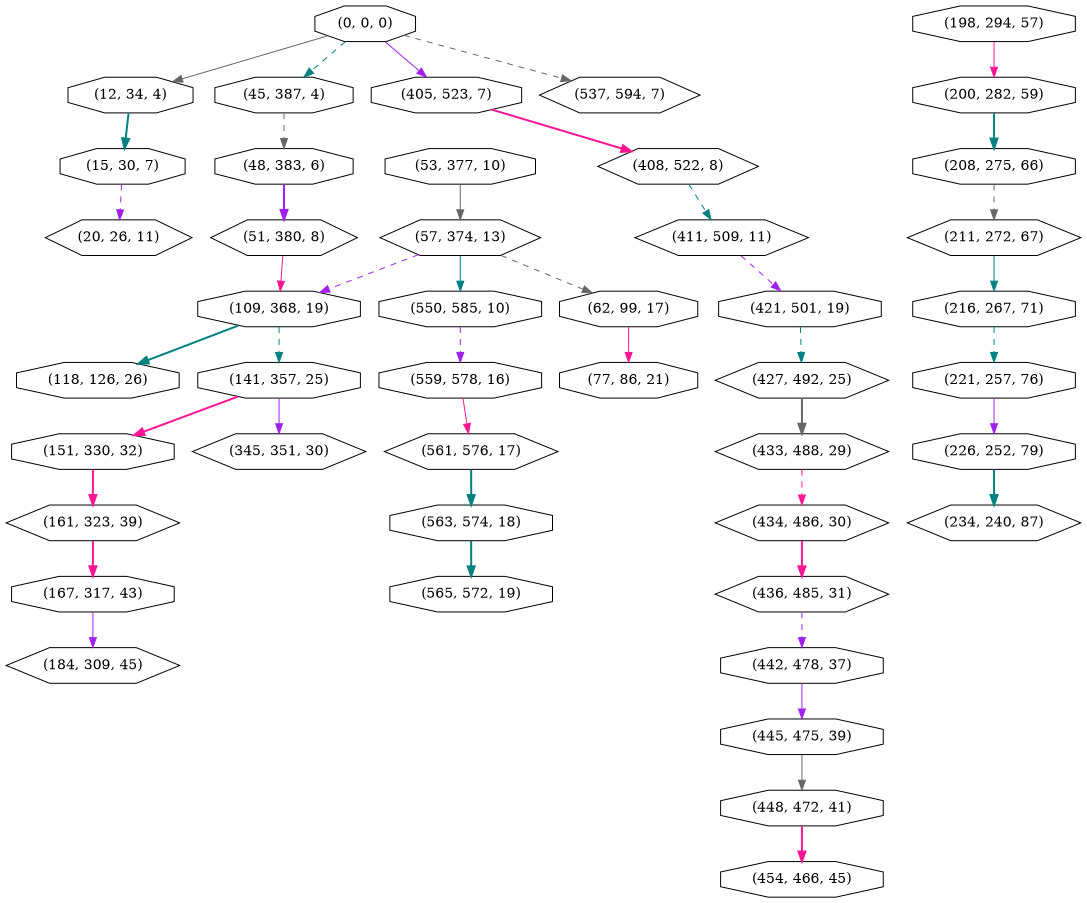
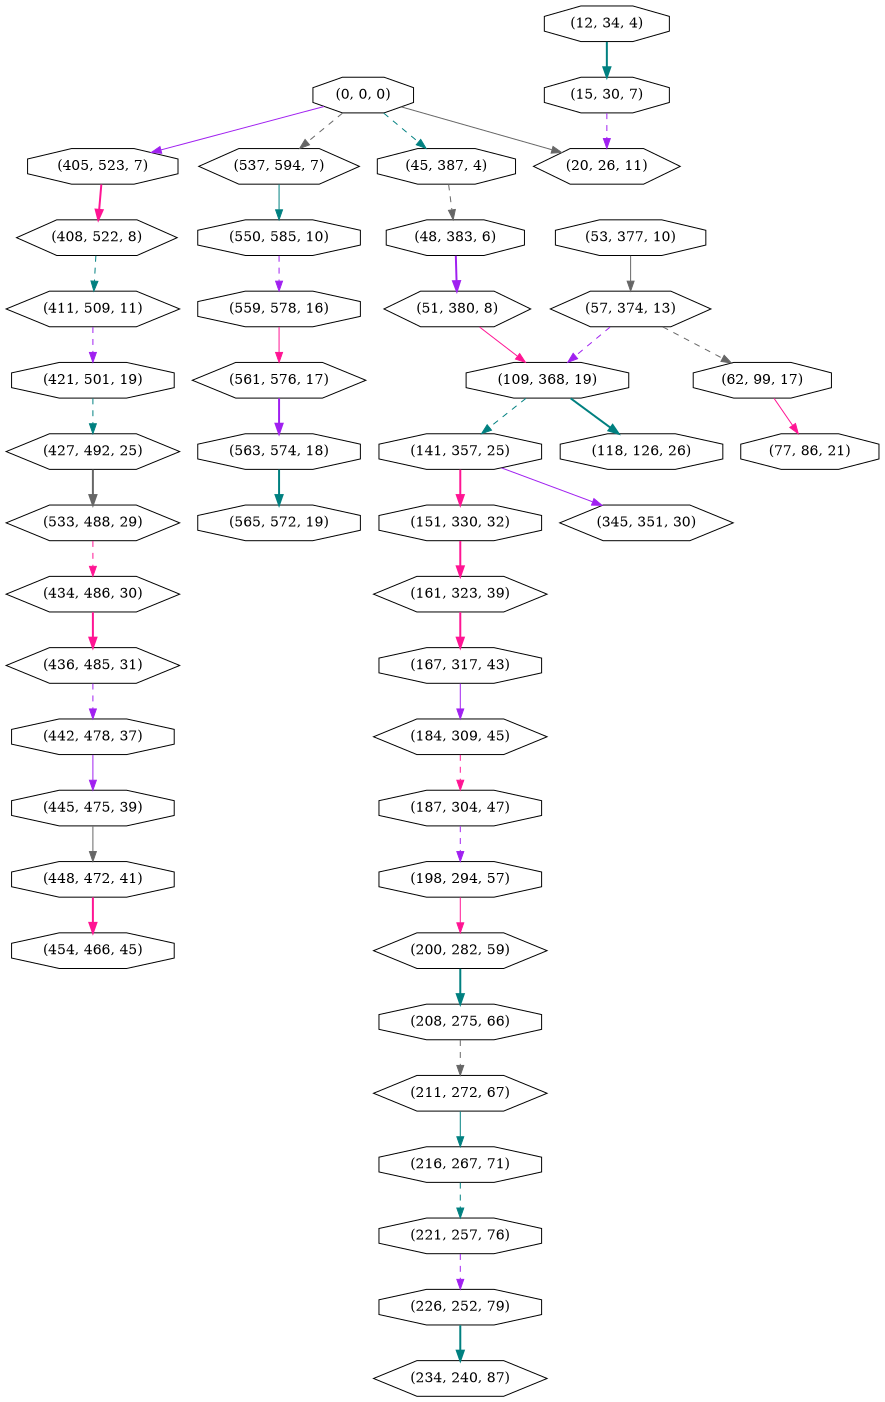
edge "(0, 0, 0)" -> "(12, 34, 4)": now "(0, 0, 0)" -> "(20, 26, 11)"
node "(200, 282, 59)": shape octagon -> hexagon
edge "(57, 374, 13)" -> "(550, 585, 10)": now "(537, 594, 7)" -> "(550, 585, 10)"
edge "(221, 257, 76)" -> "(226, 252, 79)": style solid -> dashed
node "(433, 488, 29)": label "(433, 488, 29)" -> "(533, 488, 29)"
edge "(561, 576, 17)" -> "(563, 574, 18)": color teal -> purple
node "(187, 304, 47)": added
